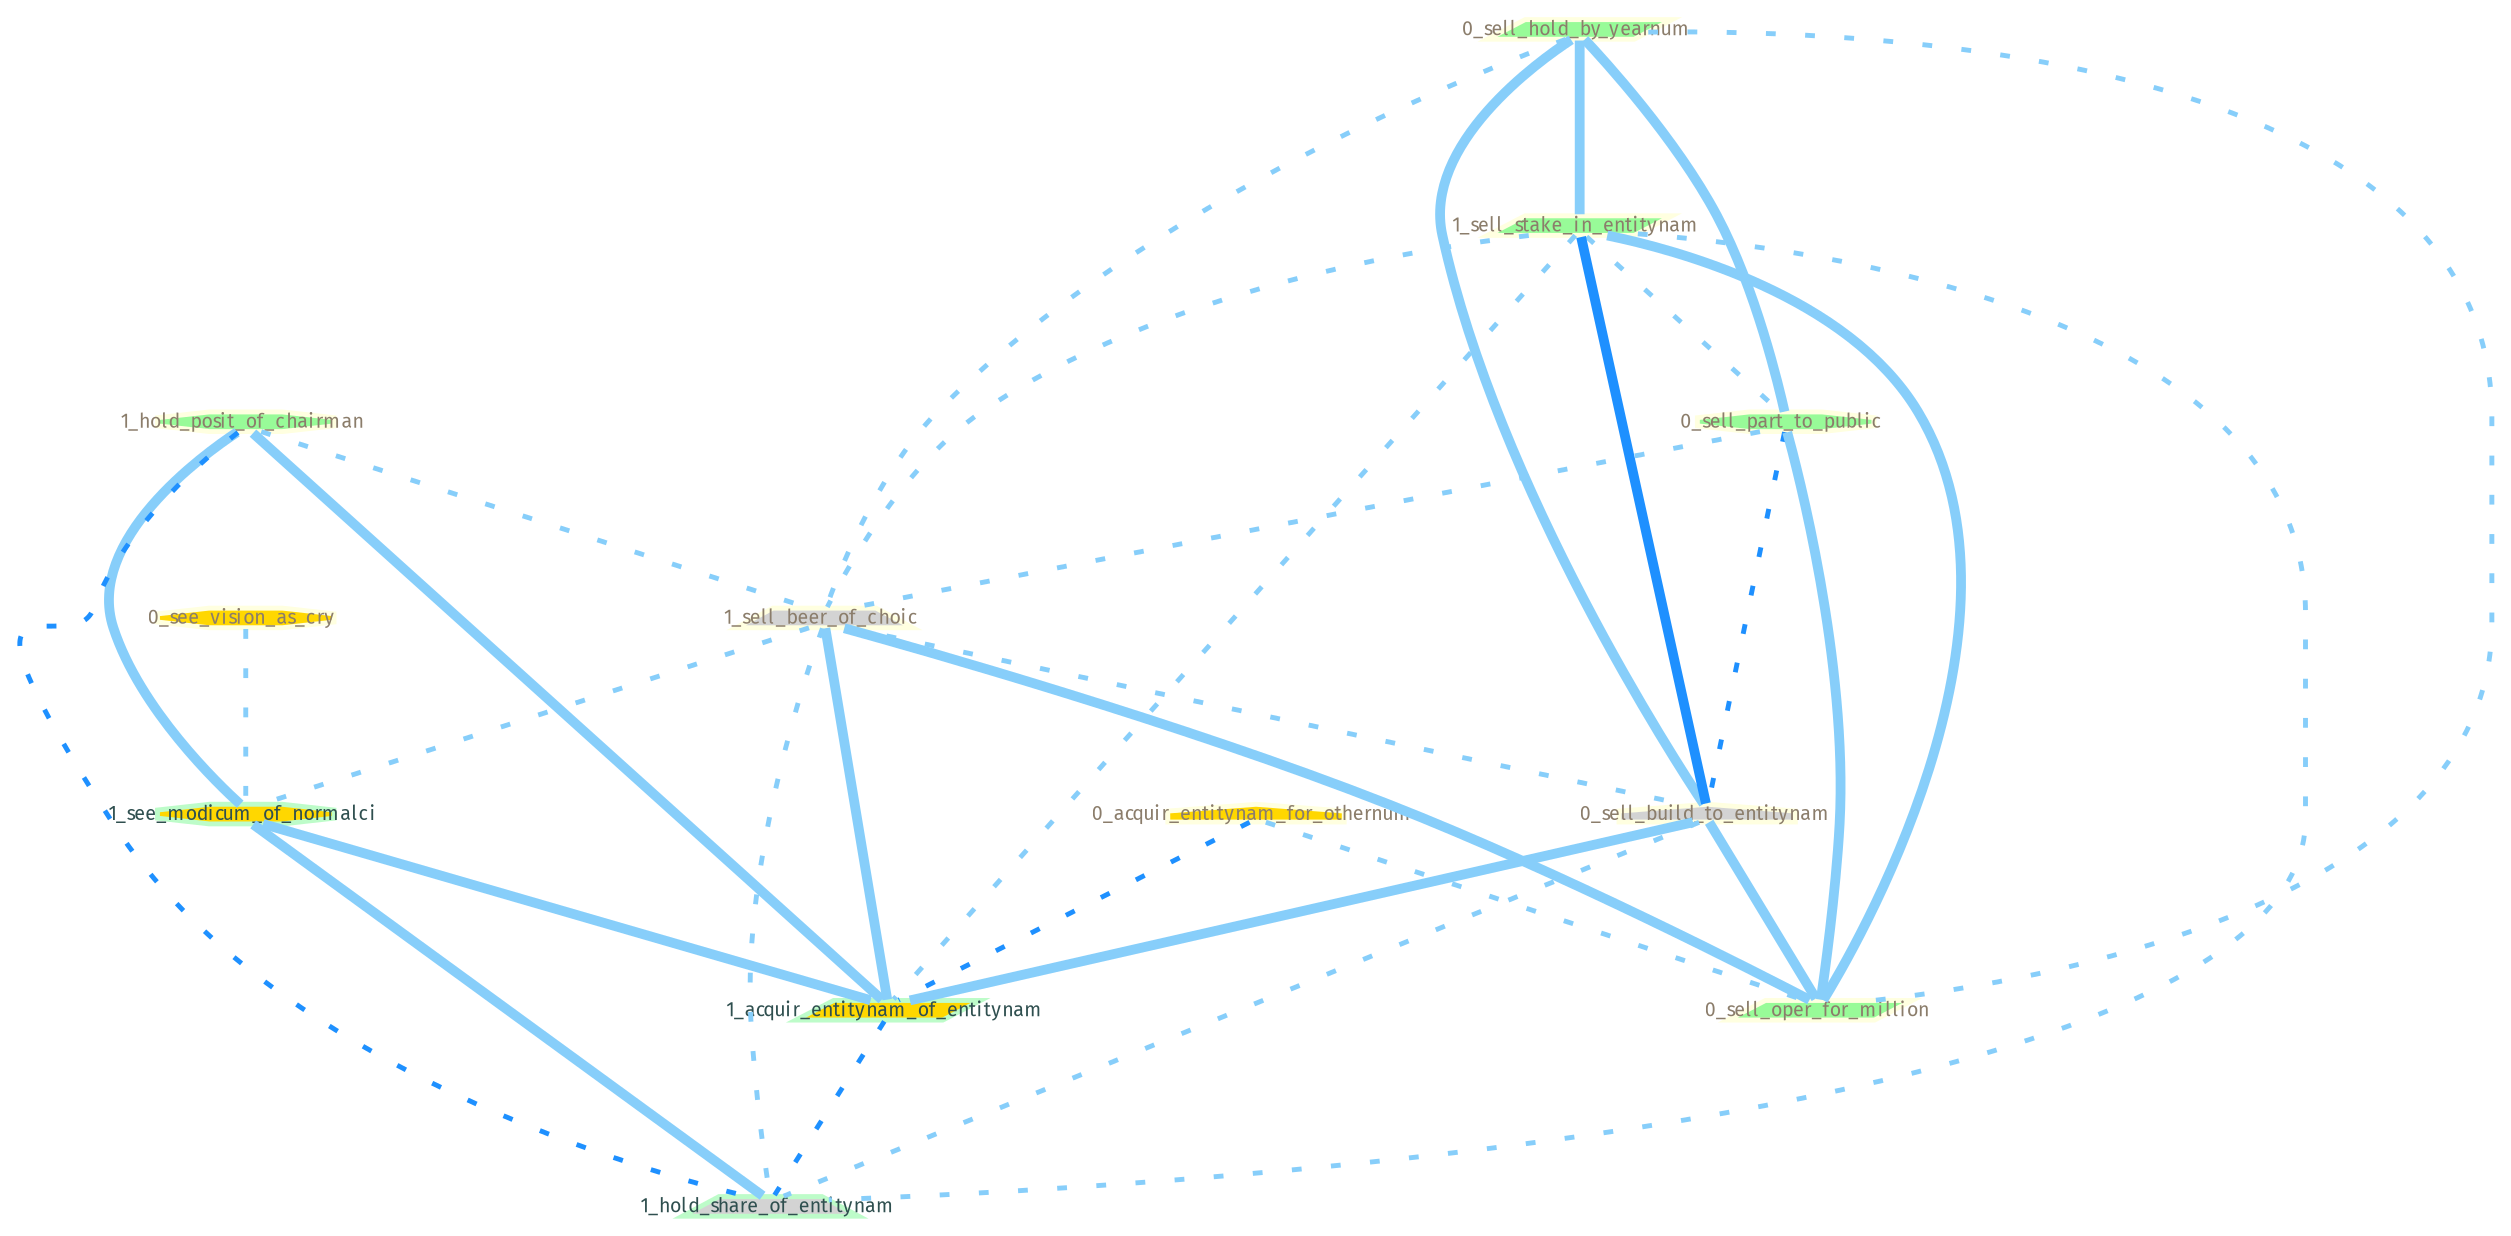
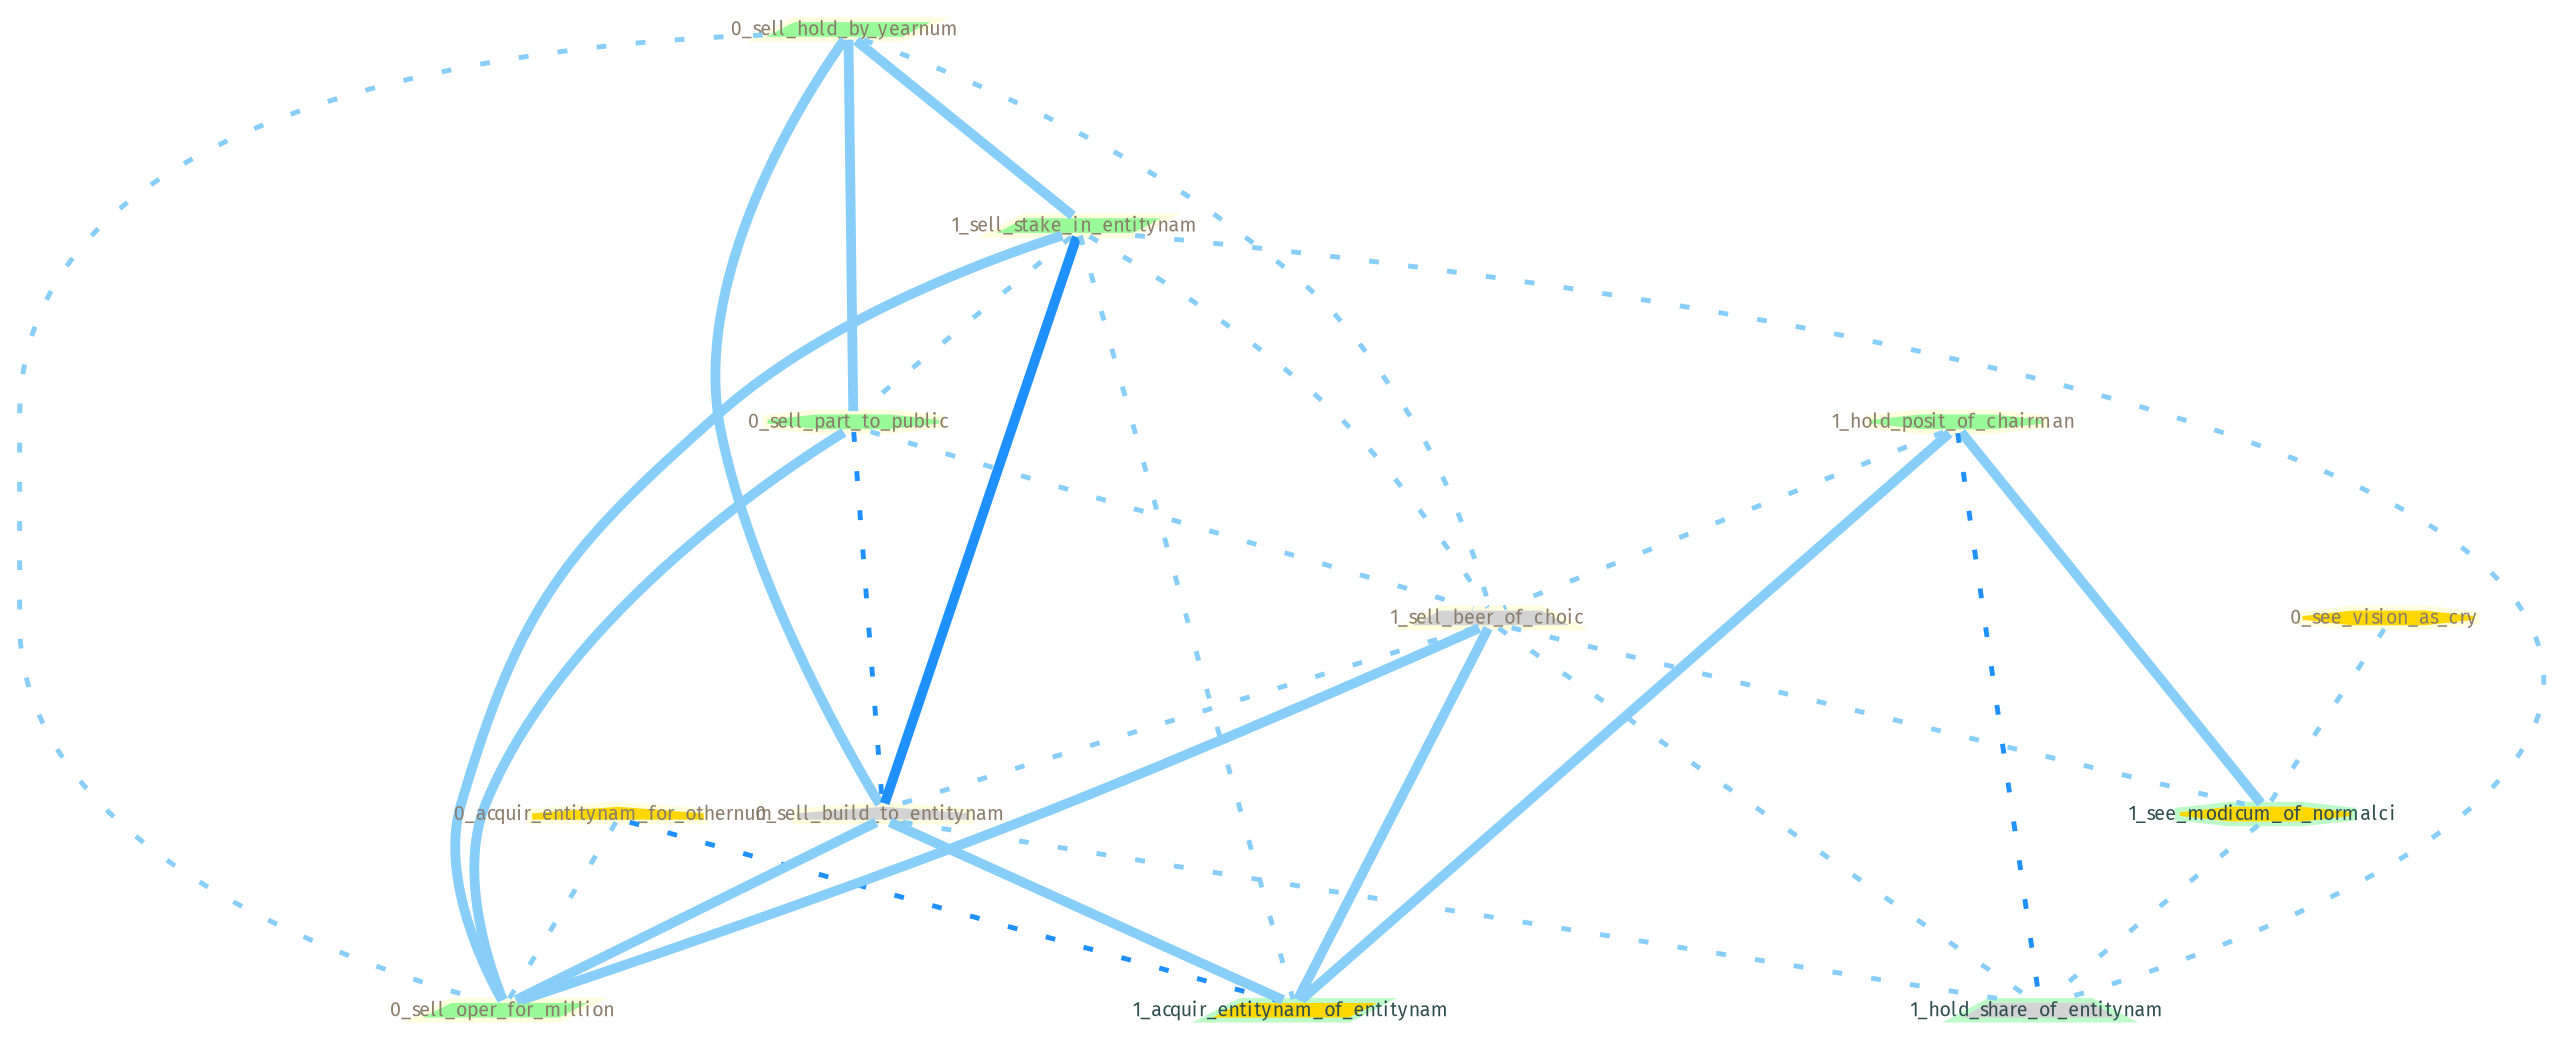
edge "1_see_modicum_of_normalci" -- "1_acquir_entitynam_of_entitynam": removed
edge "1_see_modicum_of_normalci" -- "1_hold_share_of_entitynam": style bold -> dotted
edge "1_acquir_entitynam_of_entitynam" -- "1_hold_share_of_entitynam": removed
